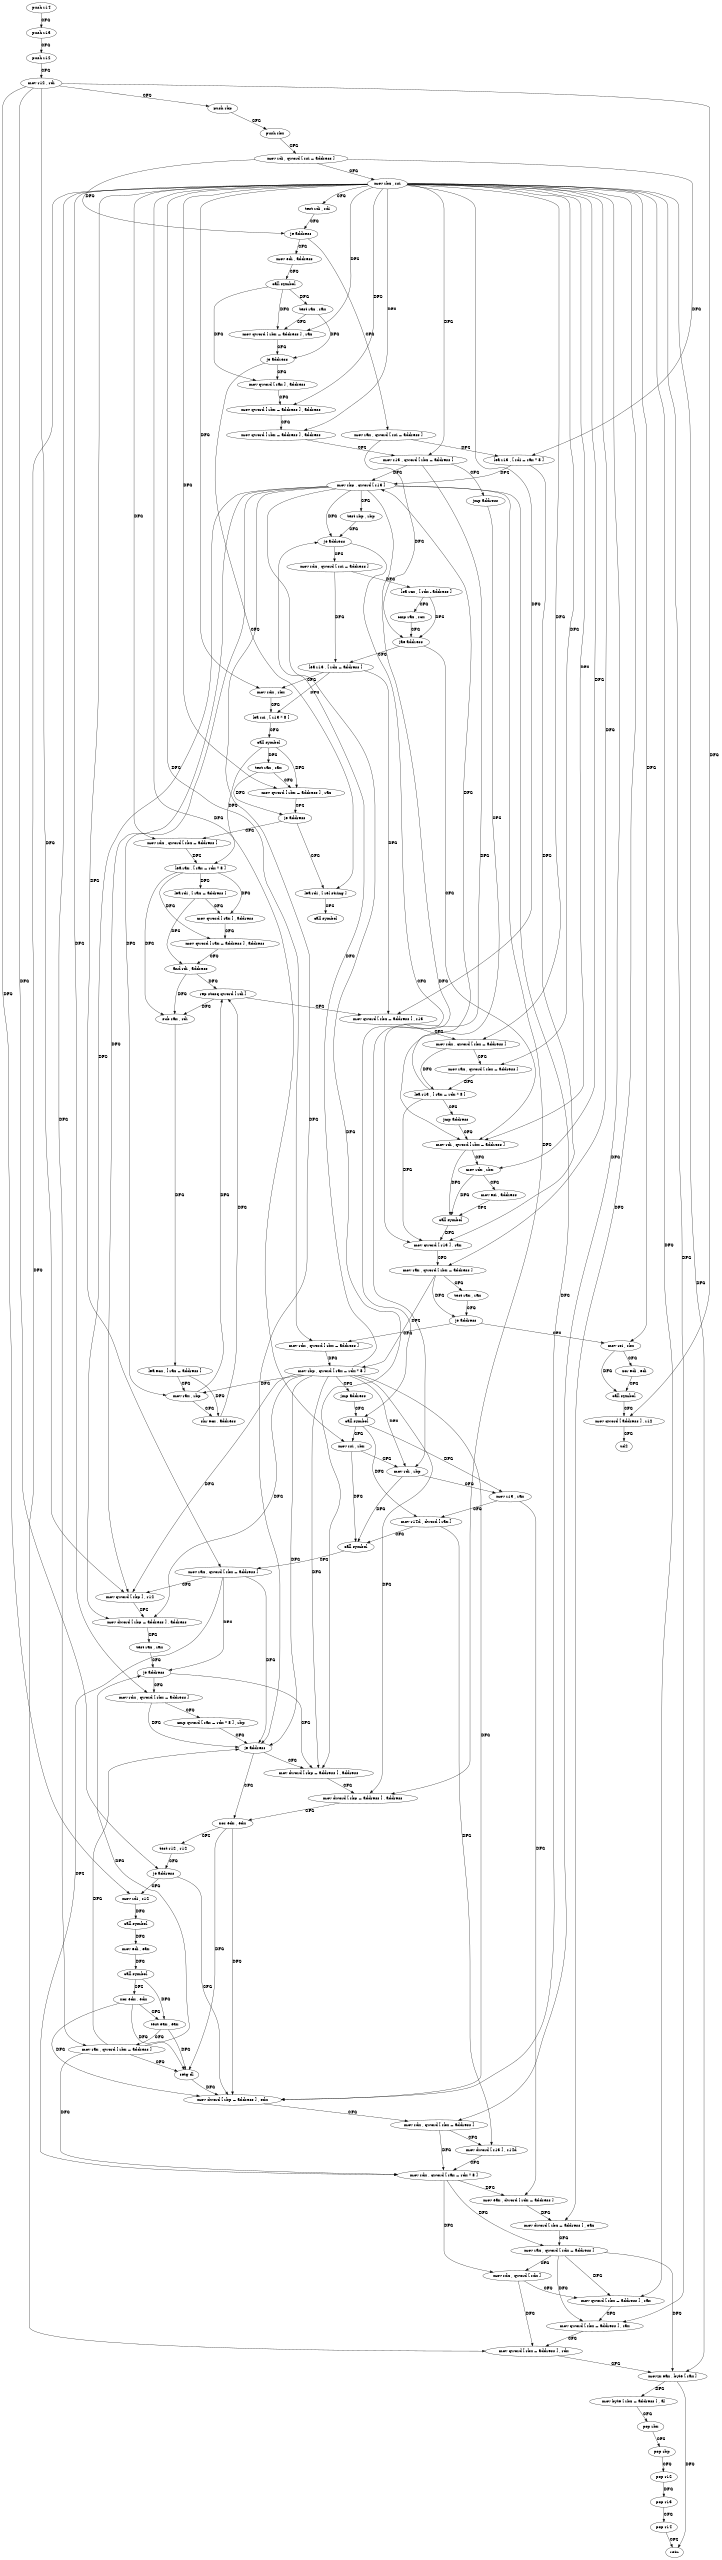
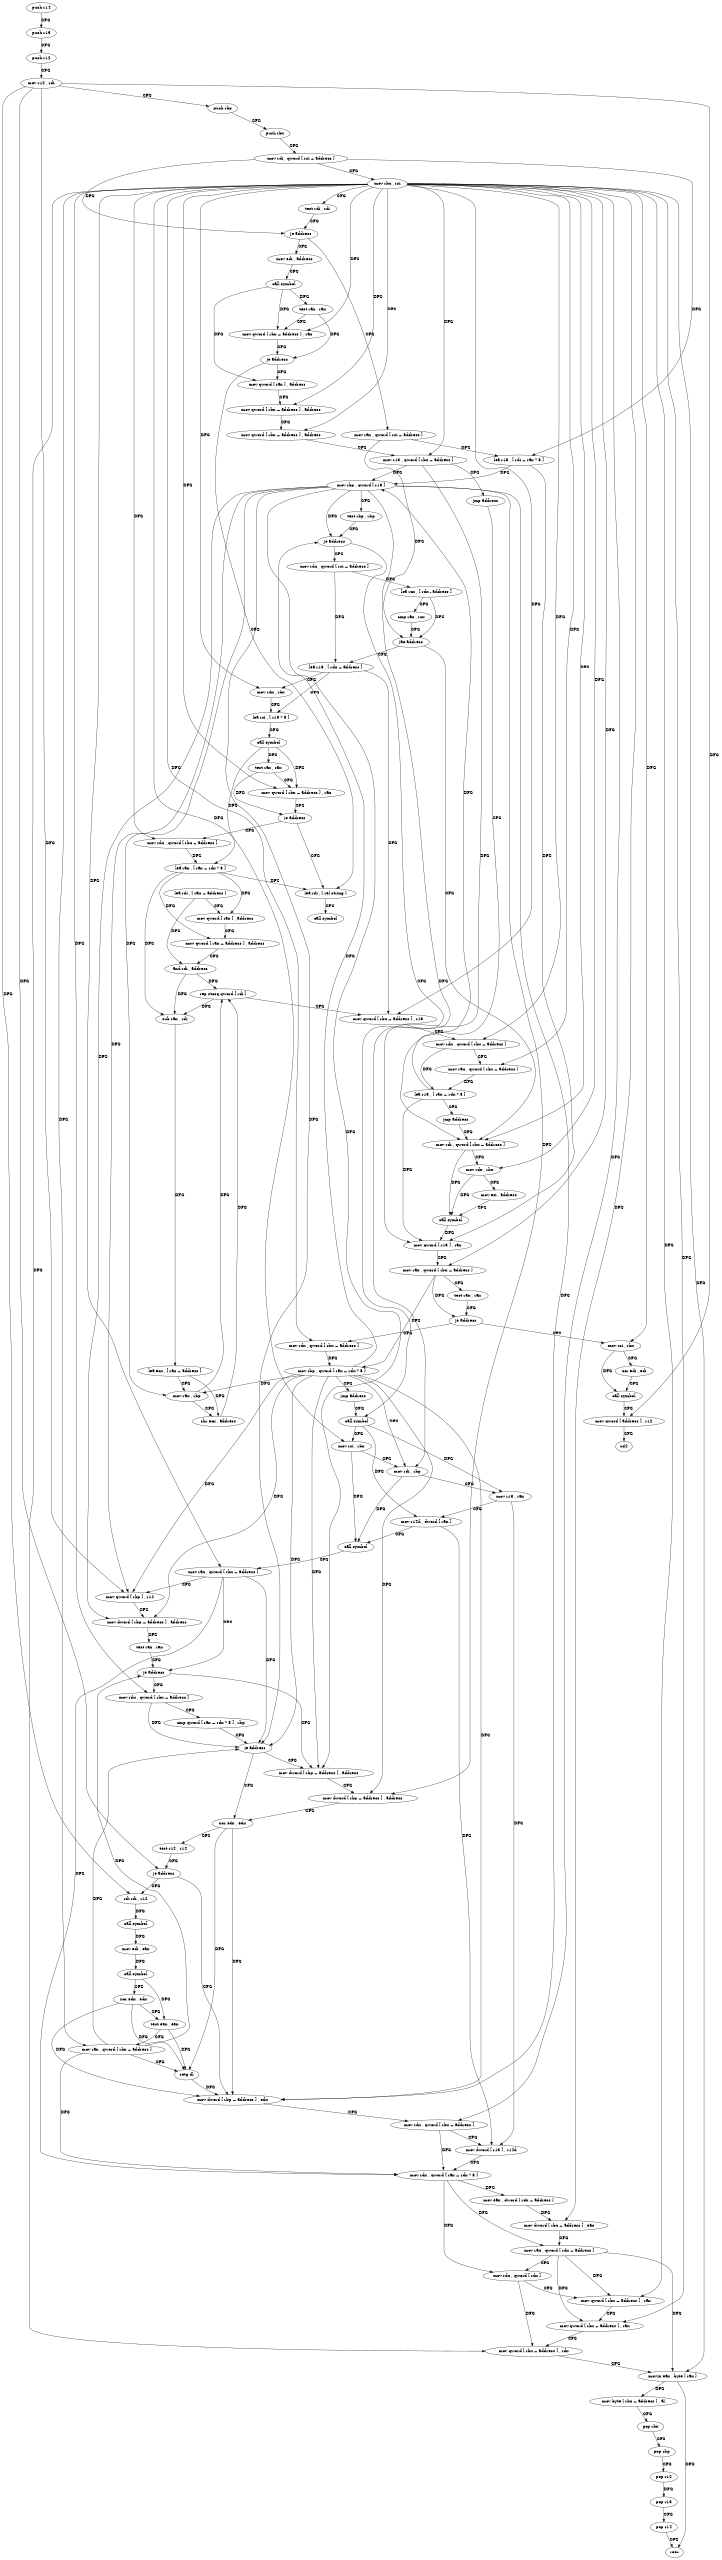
edge "lea rax , [ rax + rdx * 8 ]" -> "lea rdi , [ rax + address ]": now "lea rax , [ rax + rdx * 8 ]" -> "lea rdi , [ rel string ]"
edge "mov r13 , rax" -> "mov eax , dword [ rdx + address ]": now "mov r13 , rax" -> "mov dword [ r13 ] , r14d"
node "mov rdi , r12": label "mov rdi , r12" -> "rdi rdi , r12"
